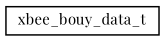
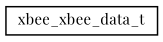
node "xbee_bouy_data_t": label "xbee_bouy_data_t" -> "xbee_xbee_data_t"
